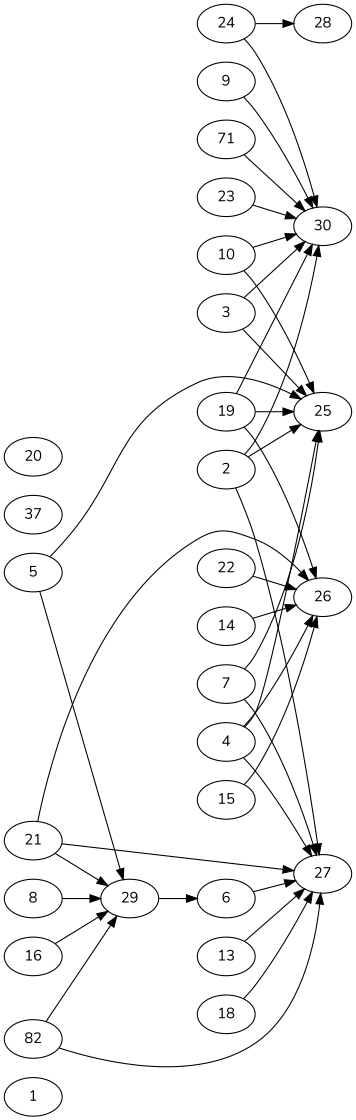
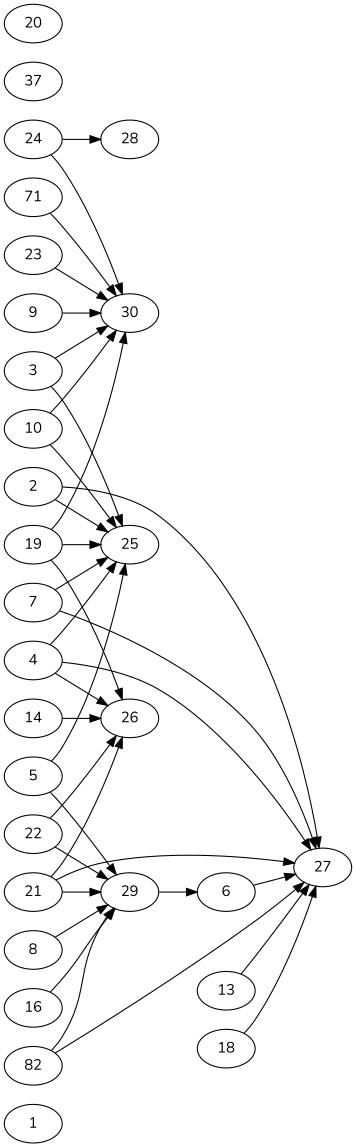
edge "2" -> "30": removed
node "15": removed
edge "22" -> "29": added
